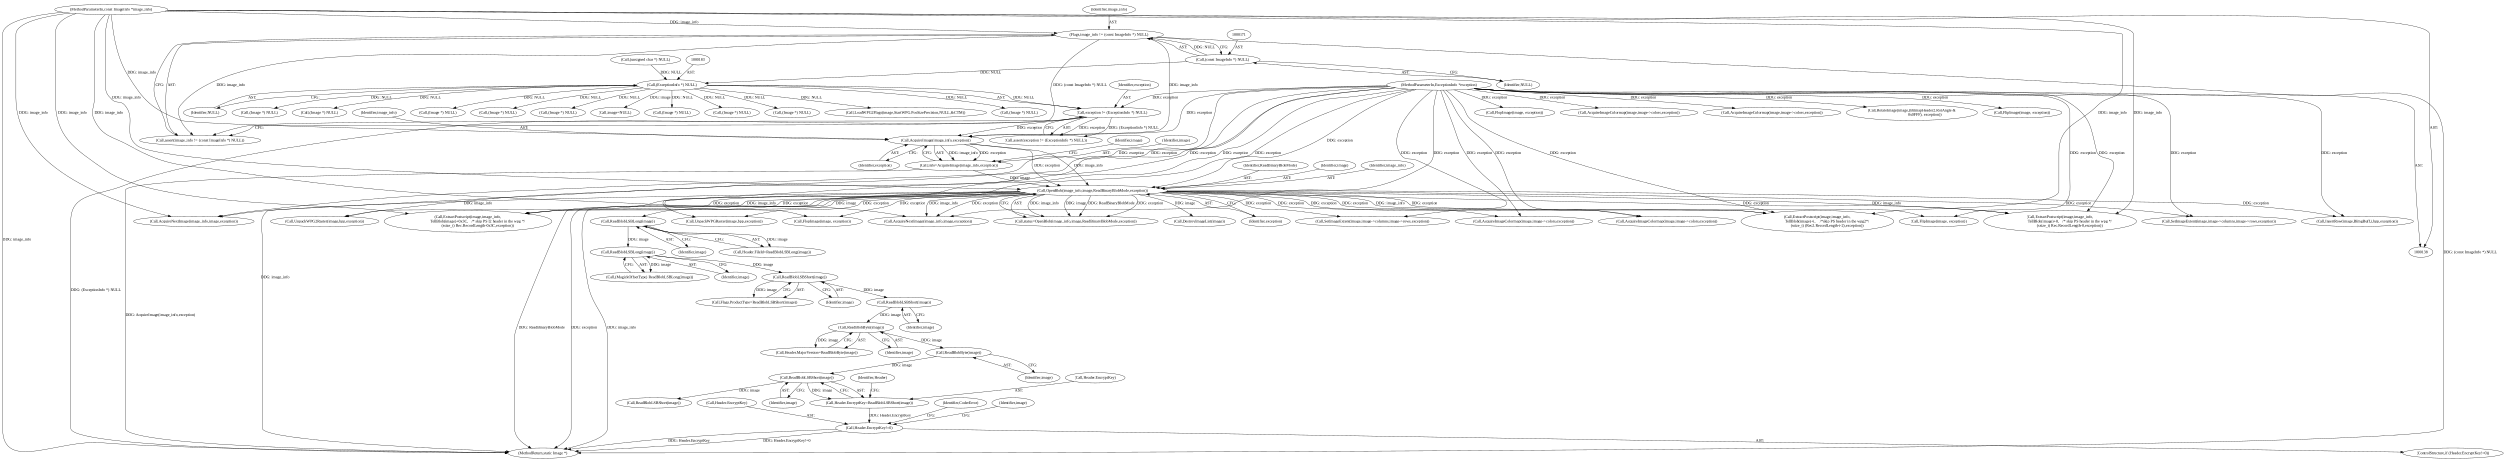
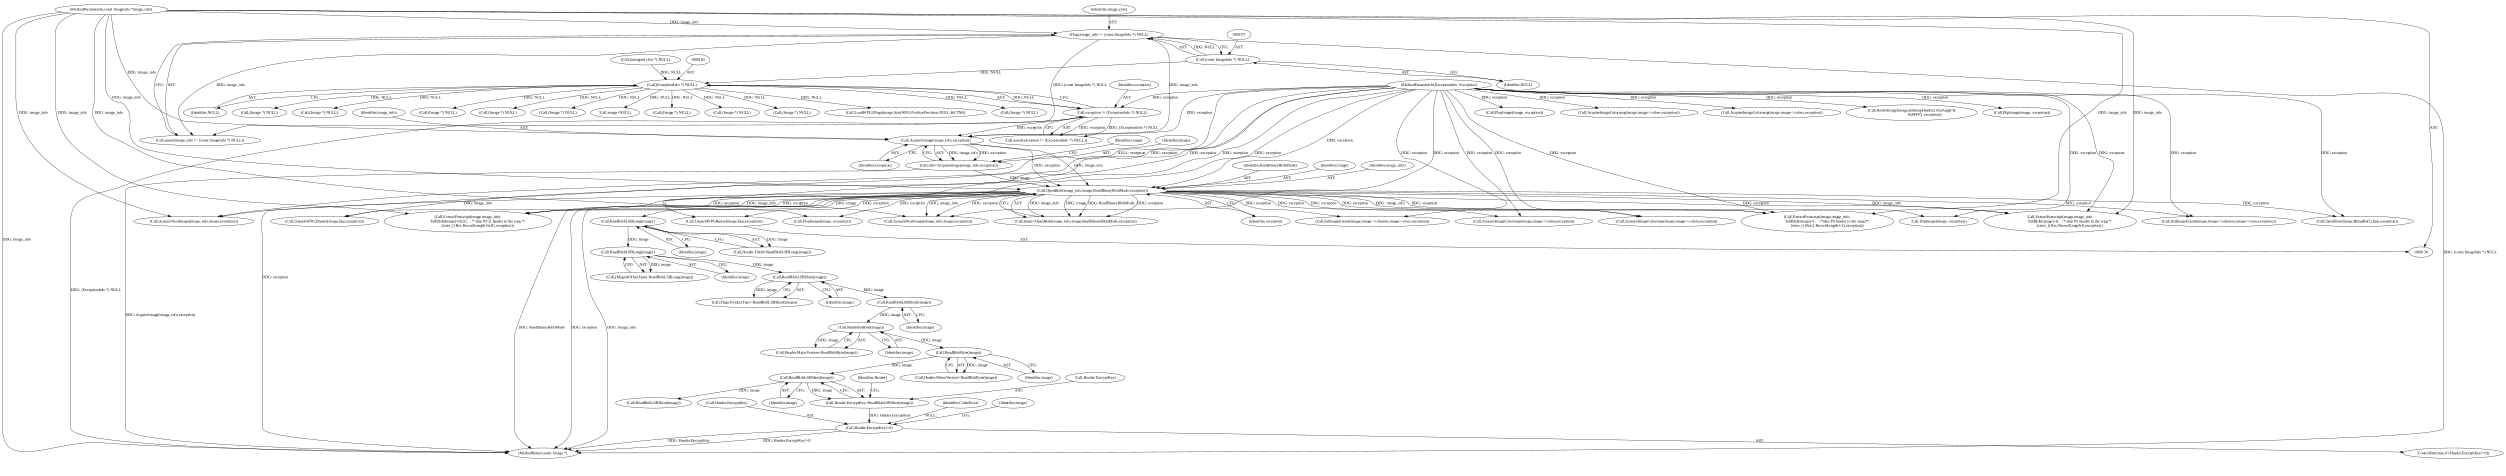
edge "(MethodParameterIn,ExceptionInfo *exception)" -> "1000138": now "(Call,UnpackWPGRaster(image,bpp,exception))" -> "1000138"
edge "(Call,(ExceptionInfo *) NULL)" -> "(Call,image=NULL)": label "DDG: image" -> "DDG: NULL"
edge "(Call,exception != (ExceptionInfo *) NULL)" -> "(Call,assert(image_info != (const ImageInfo *) NULL))": now "(Call,exception != (ExceptionInfo *) NULL)" -> "(Call,(ExceptionInfo *) NULL)"
edge "(MethodParameterIn,ExceptionInfo *exception)" -> "(Call,UnpackWPG2Raster(image,bpp,exception))": label "DDG: exception" -> "NULL: exception"
node "(Call,DestroyImageList(image))": removed
edge "(MethodParameterIn,ExceptionInfo *exception)" -> "(MethodReturn,static Image *)": label "DDG: image_info" -> "DDG: exception"
node "(Call,Header.MinorVersion=ReadBlobByte(image))": added
edge "(Identifier,CoderError)" -> "(Call,Header.EncryptKey!=0)": label "CFG: " -> "NULL: "
